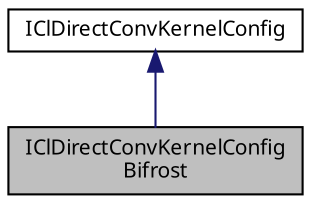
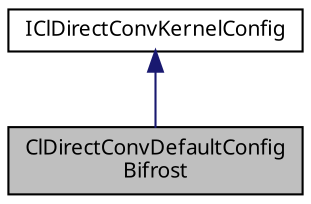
node "IClDirectConvKernelConfig Bifrost": label "IClDirectConvKernelConfig Bifrost" -> "ClDirectConvDefaultConfig Bifrost"
